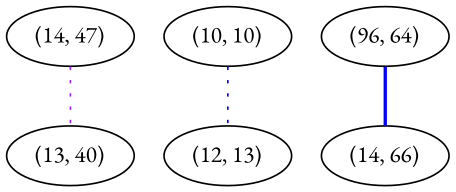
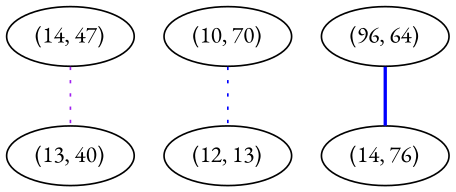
node "(10, 10)": label "(10, 10)" -> "(10, 70)"
node "(14, 66)": label "(14, 66)" -> "(14, 76)"
